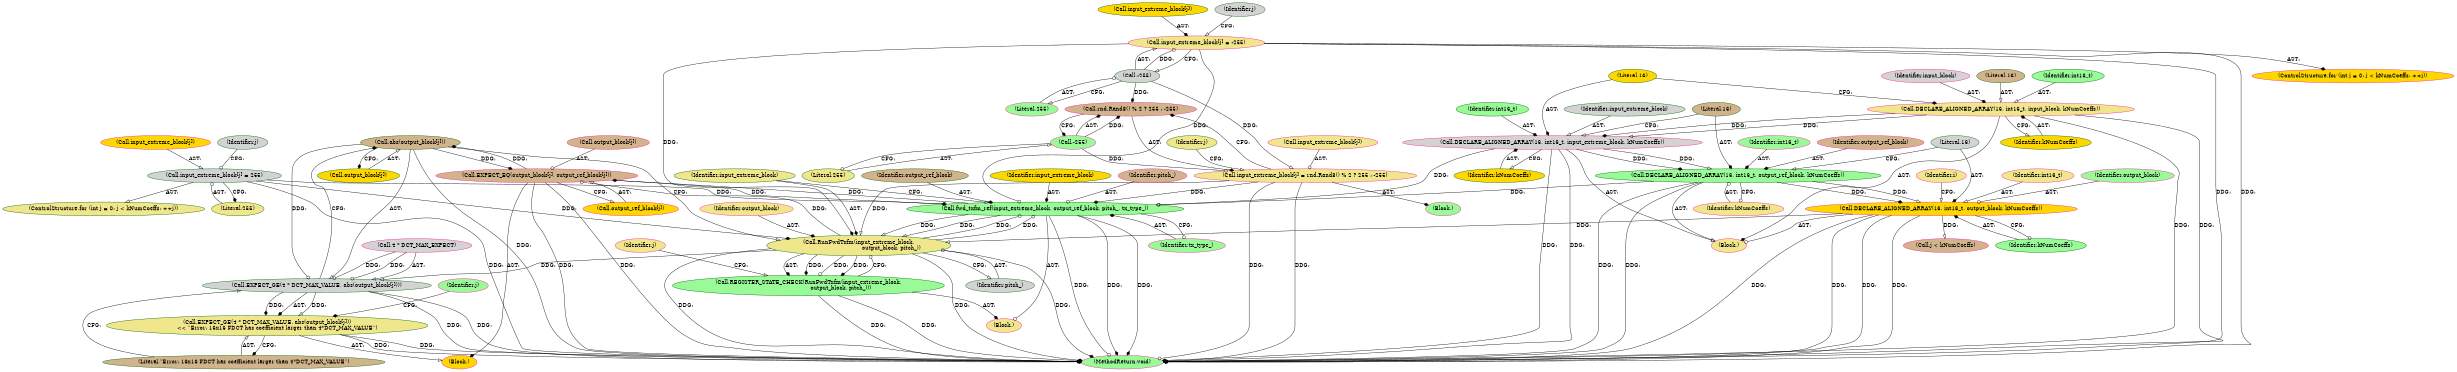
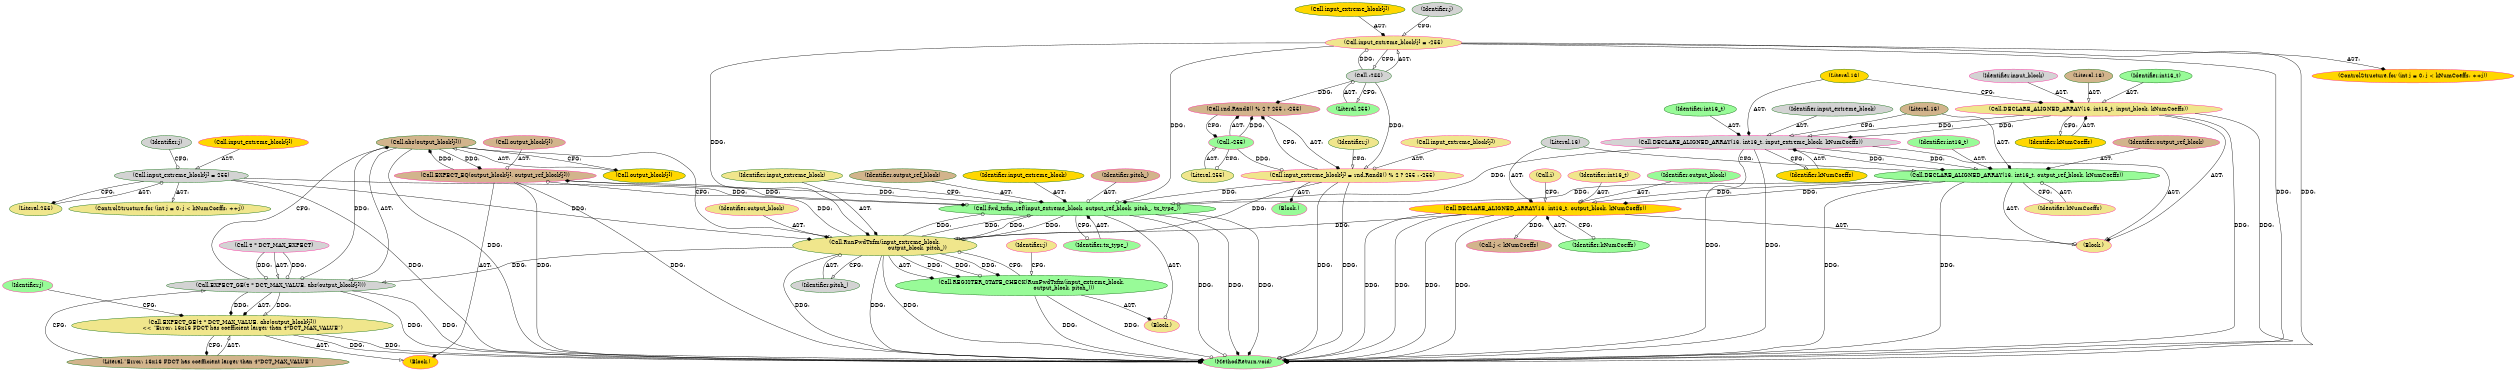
node "(Identifier,i)": label "(Identifier,i)" -> "(Call,i)"
node "(Call,output_ref_block[j])": removed
